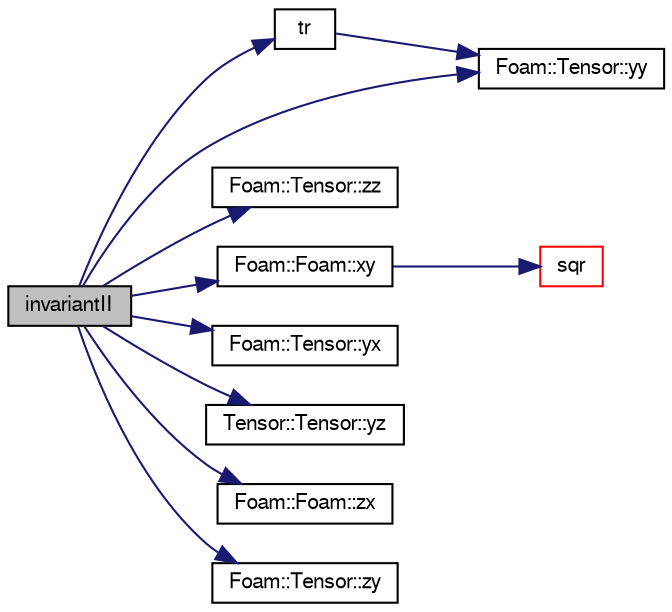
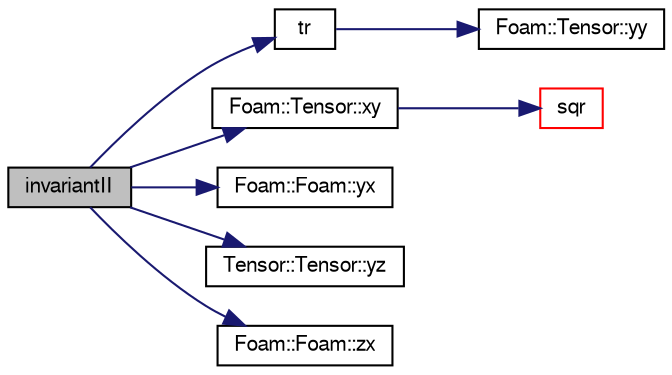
edge "invariantII" -> "Foam::Tensor::yy": removed
node "Foam::Tensor::zz": removed
node "Foam::Foam::xy": label "Foam::Foam::xy" -> "Foam::Tensor::xy"
node "Foam::Tensor::yx": label "Foam::Tensor::yx" -> "Foam::Foam::yx"
node "Foam::Tensor::zy": removed
